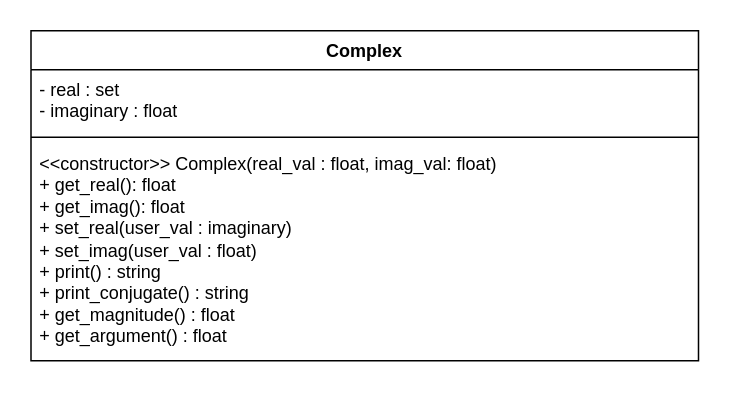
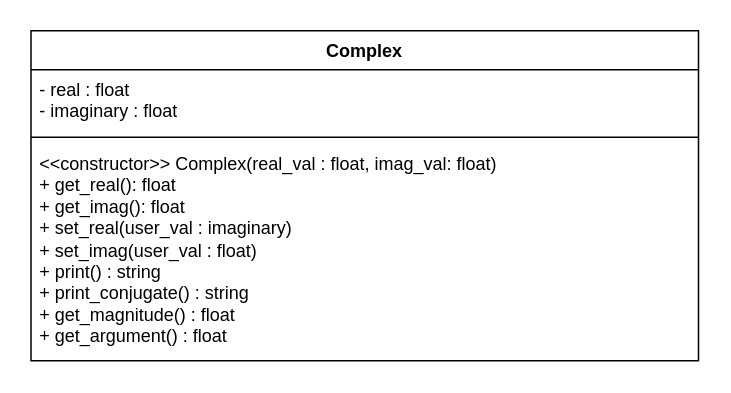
node "- real : set - imaginary : float": label "- real : set - imaginary : float" -> "- real : float - imaginary : float"
